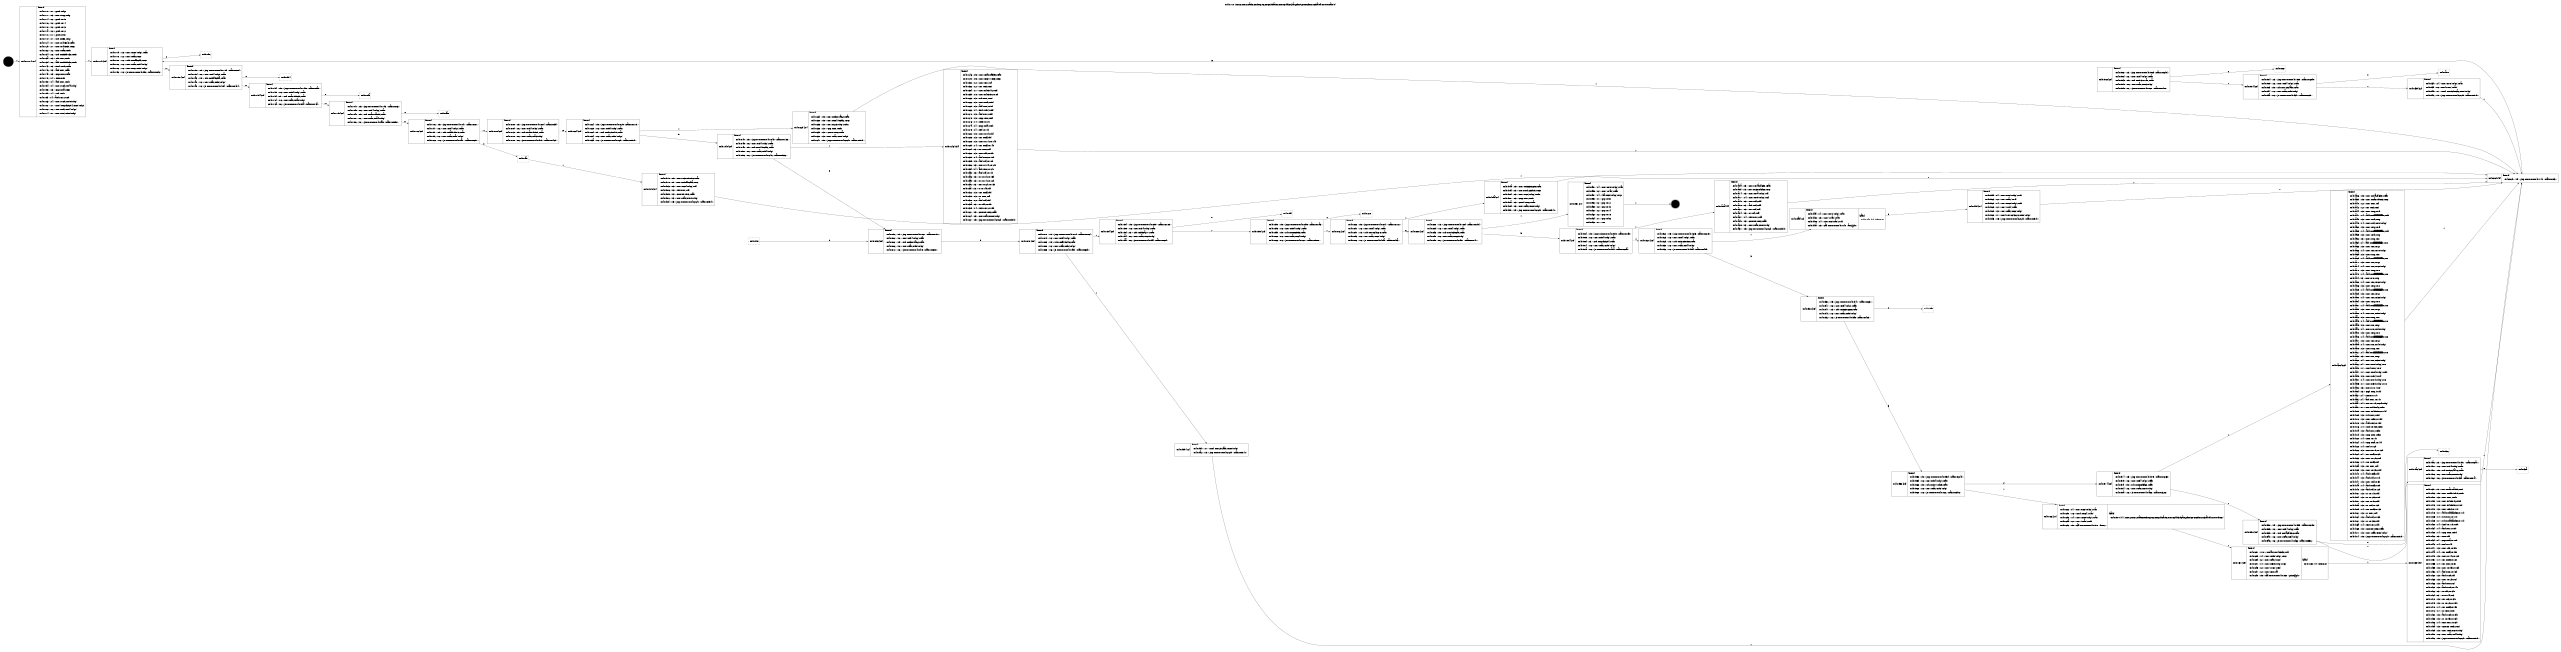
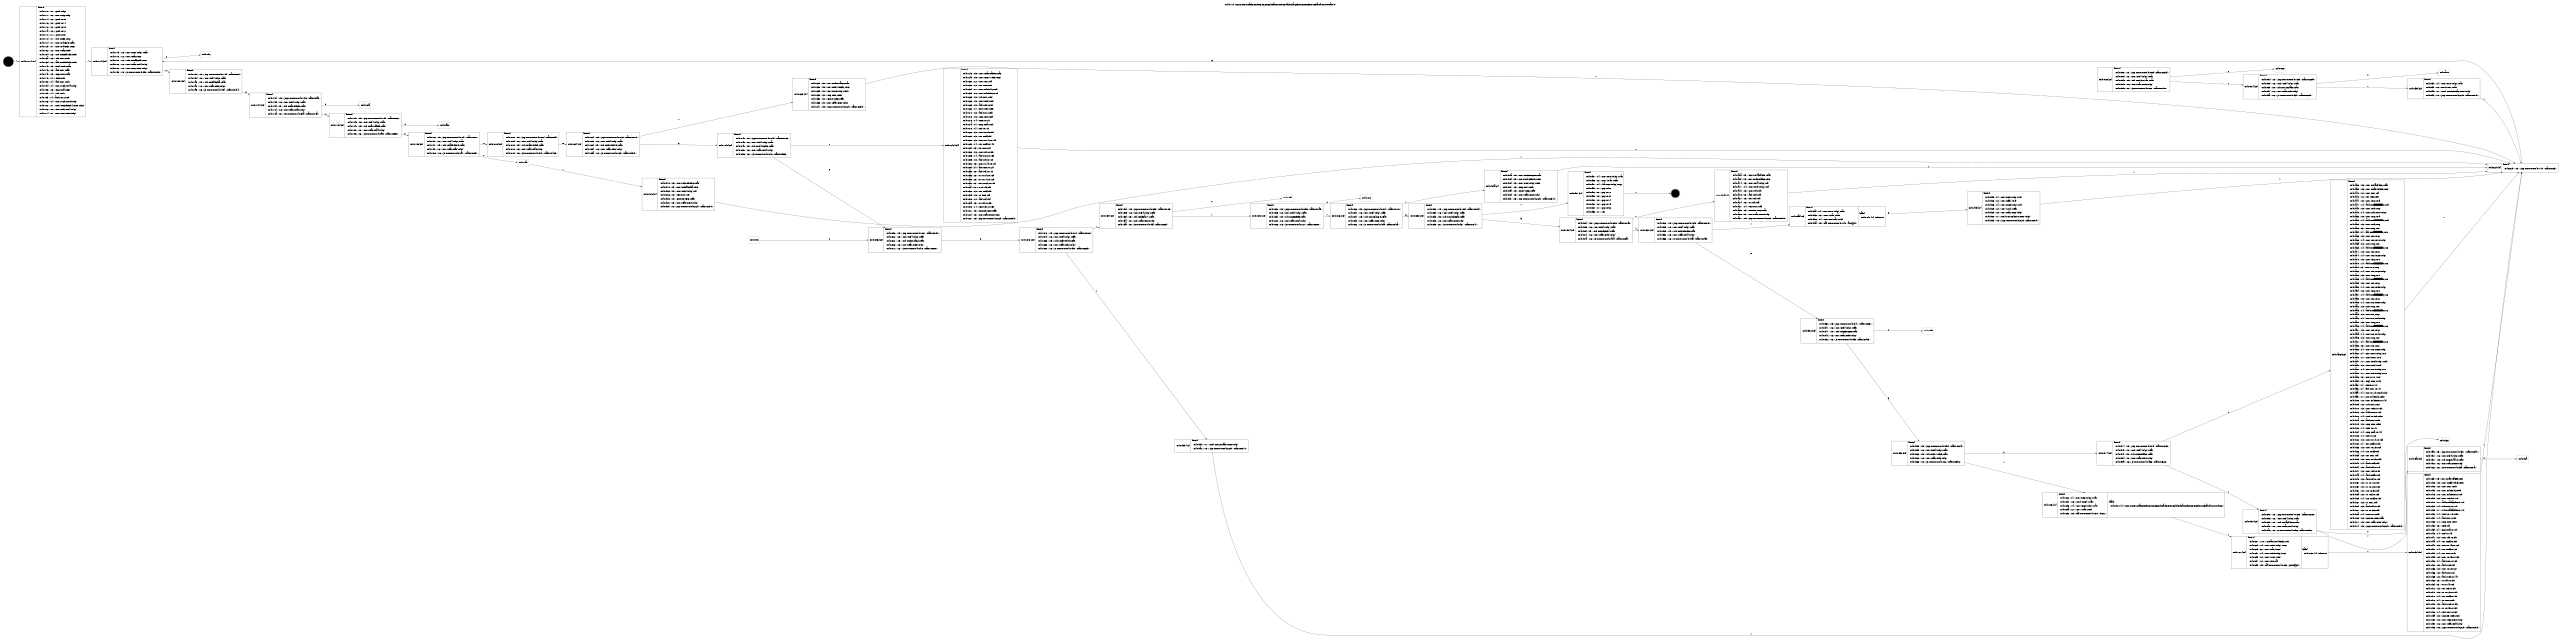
node "0x401b94": removed
